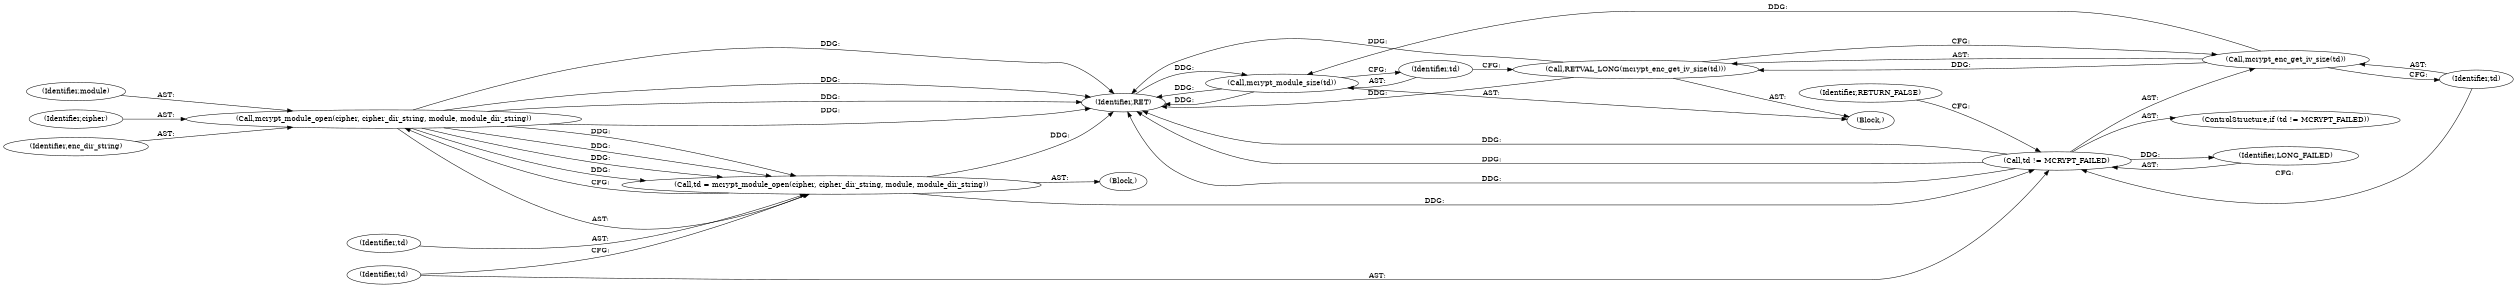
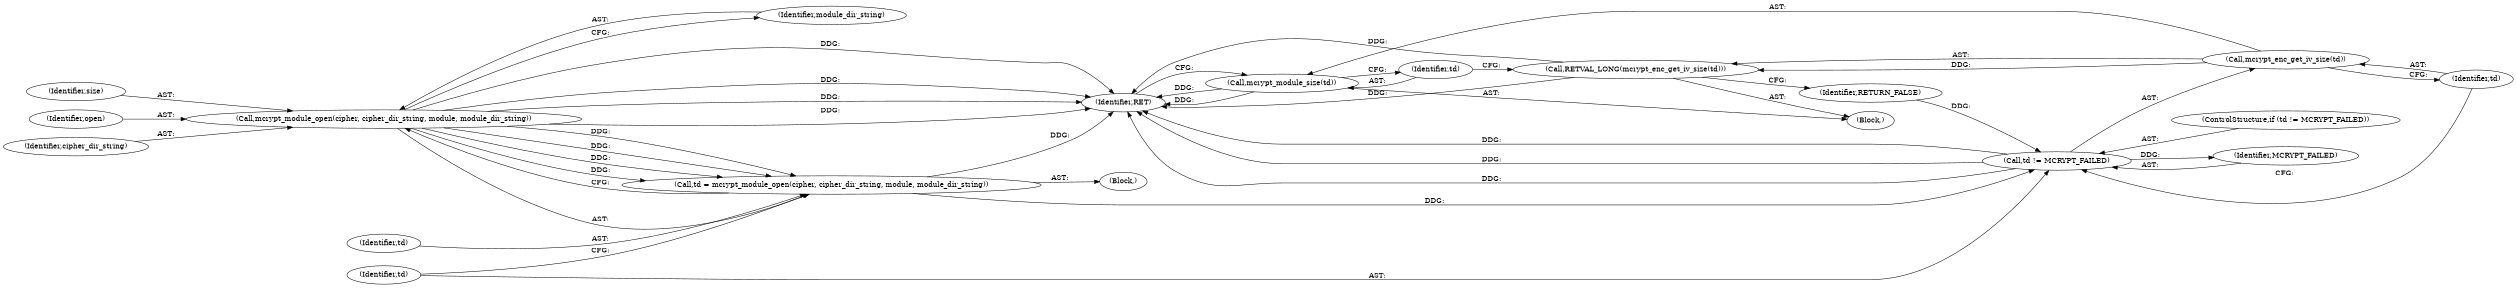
edge "(Call,mcrypt_enc_get_iv_size(td))" -> "(Call,mcrypt_module_size(td))": label "DDG: " -> "AST: "
node "(Identifier,module_dir_string)": added
edge "(Call,RETVAL_LONG(mcrypt_enc_get_iv_size(td)))" -> "(Call,mcrypt_enc_get_iv_size(td))": now "(Call,RETVAL_LONG(mcrypt_enc_get_iv_size(td)))" -> "(Identifier,RETURN_FALSE)"
edge "(Identifier,RET)" -> "(Call,mcrypt_module_size(td))": label "DDG: " -> "CFG: "
node "(Identifier,module)": label "(Identifier,module)" -> "(Identifier,size)"
edge "(Identifier,RETURN_FALSE)" -> "(Call,td != MCRYPT_FAILED)": label "CFG: " -> "DDG: "
node "(Identifier,cipher)": label "(Identifier,cipher)" -> "(Identifier,open)"
edge "(Call,td != MCRYPT_FAILED)" -> "(ControlStructure,if (td != MCRYPT_FAILED))": reversed
node "(Identifier,enc_dir_string)": label "(Identifier,enc_dir_string)" -> "(Identifier,cipher_dir_string)"
node "(Identifier,LONG_FAILED)": label "(Identifier,LONG_FAILED)" -> "(Identifier,MCRYPT_FAILED)"
